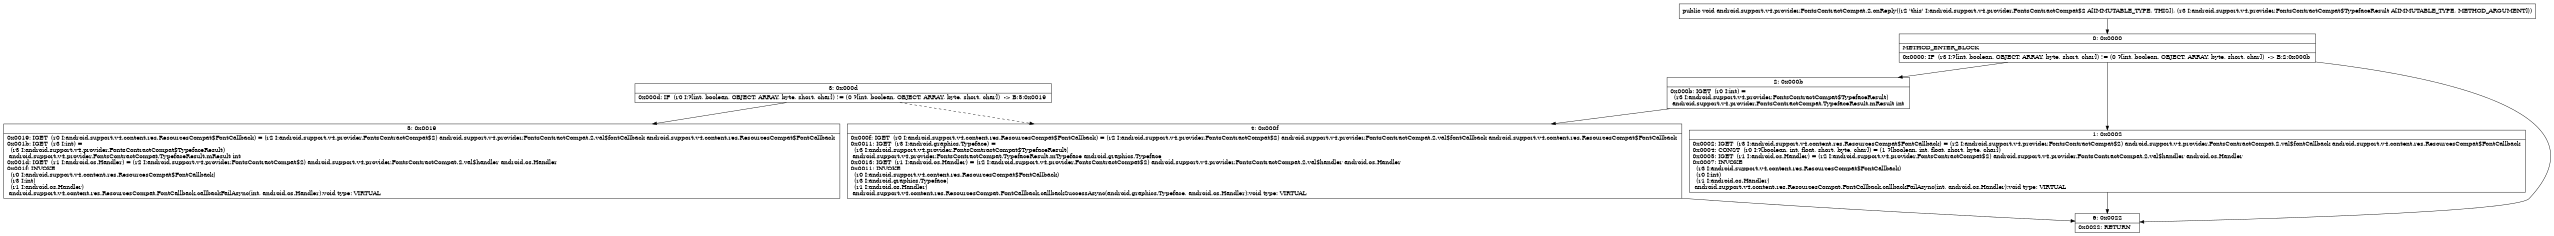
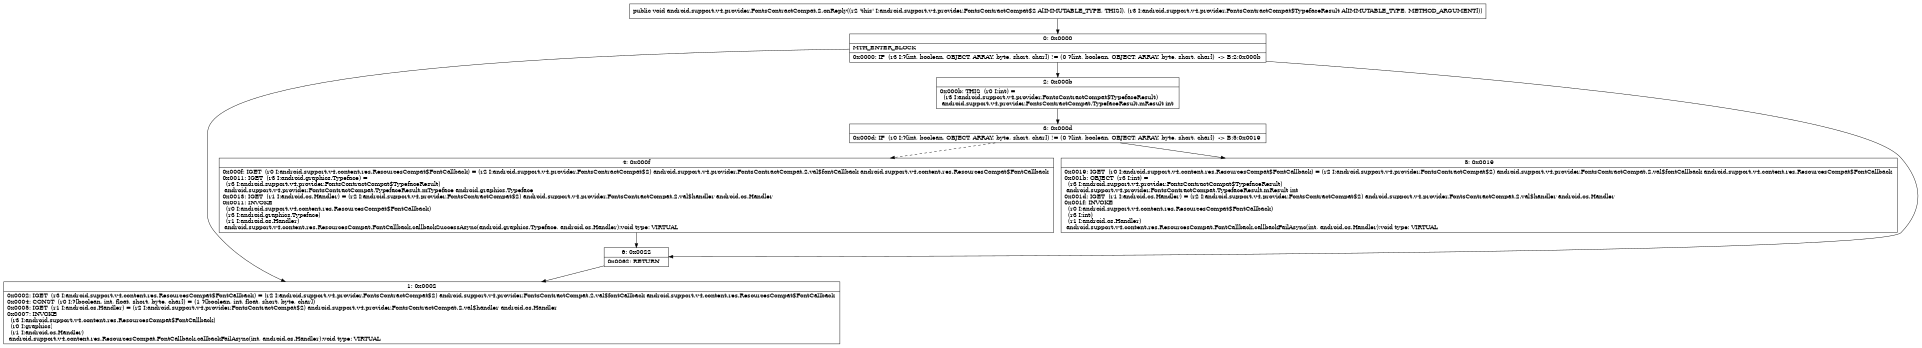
node "0: 0x0000": text "METHOD_ENTER_BLOCK" -> "MTH_ENTER_BLOCK"
node "2: 0x000b": text "0x000b: IGET  (r0 I:int) =" -> "0x000b: THIS  (r0 I:int) ="
edge "2: 0x000b" -> "4: 0x000f": now "2: 0x000b" -> "3: 0x000d"
node "5: 0x0019": text "0x001b: IGET  (r3 I:int) =" -> "0x001b: OBJECT  (r3 I:int) ="
node "1: 0x0002": text "(r0 I:int)" -> "(r0 I:graphics)"
edge "1: 0x0002" -> "6: 0x0022": reversed
node "6: 0x0022": text "0x0022: RETURN" -> "0x0062: RETURN"
